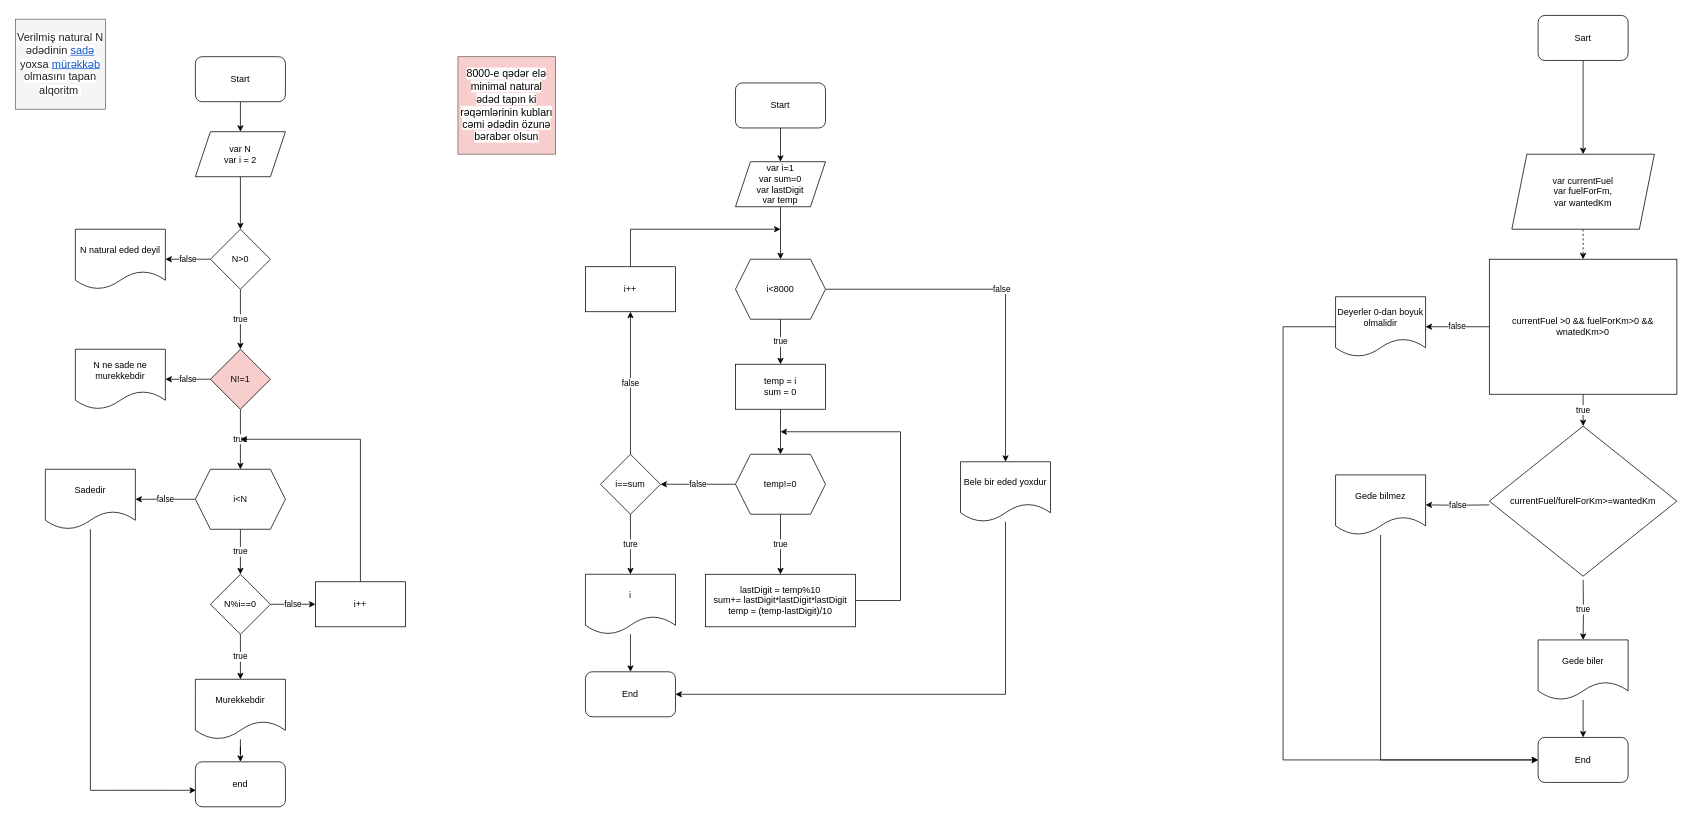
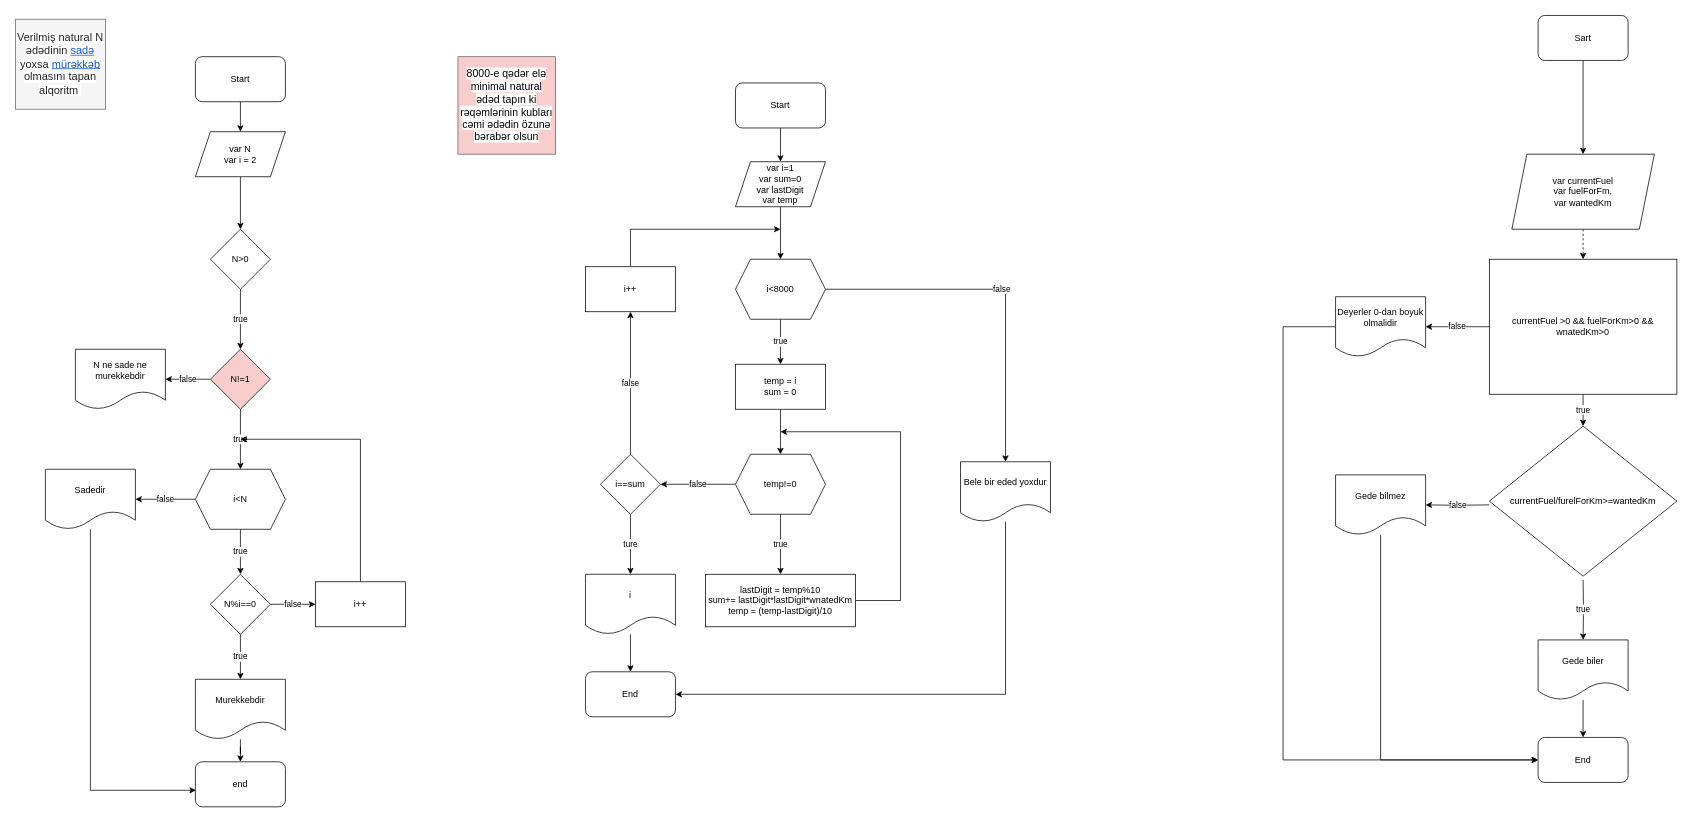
node "N natural eded deyil": removed
edge "N>0" -> "N natural eded deyil": removed, label "false"
node "lastDigit = temp%10 sum+= lastDigit*lastDigit*lastDigit temp = (temp-lastDigit)/10": label "lastDigit = temp%10 sum+= lastDigit*lastDigit*lastDigit temp = (temp-lastDigit)/10" -> "lastDigit = temp%10 sum+= lastDigit*lastDigit*wnatedKm temp = (temp-lastDigit)/10"
